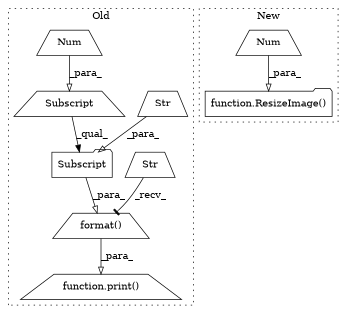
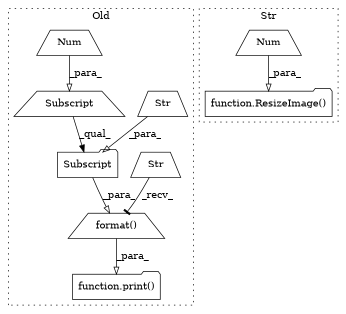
cluster "New": label "New" -> "Str"
node "function.print()": shape trapezium -> folder
